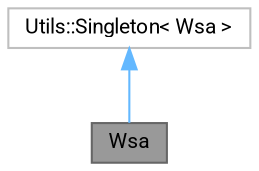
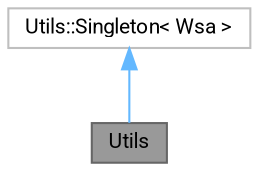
node "Wsa": label "Wsa" -> "Utils"
